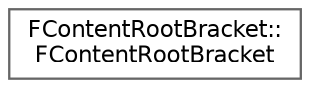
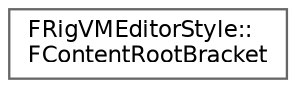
node "FContentRootBracket:: FContentRootBracket": label "FContentRootBracket:: FContentRootBracket" -> "FRigVMEditorStyle:: FContentRootBracket"
